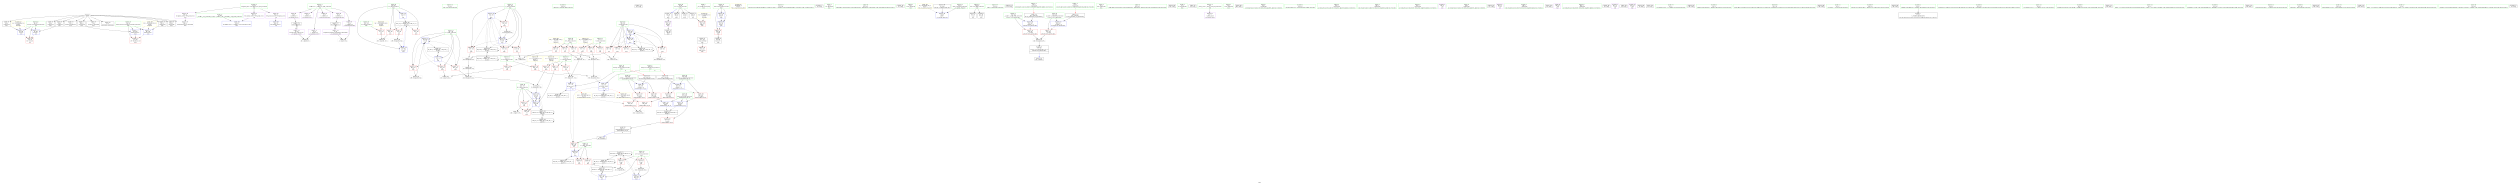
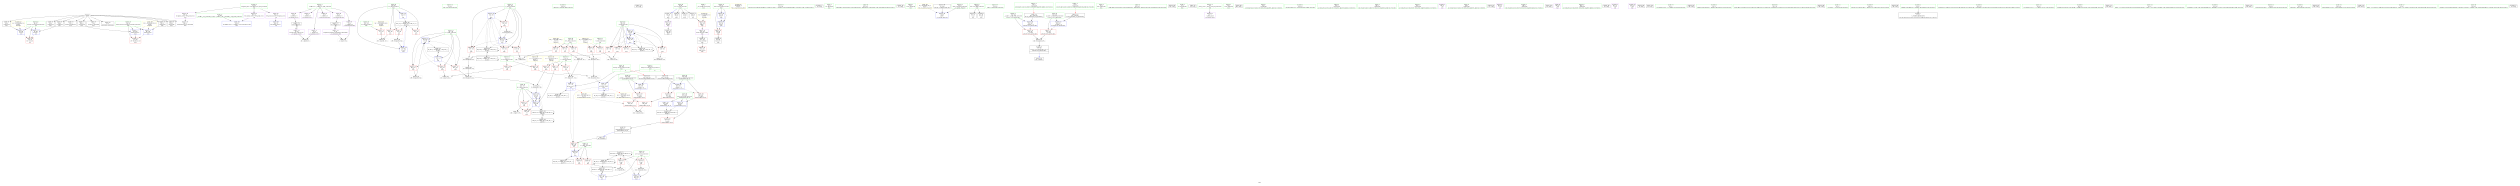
node "NodeID: 419": removed
node "NodeID: 404": removed
node "NodeID: 106": added
node "NodeID: 125": removed
node "NodeID: 150": removed
